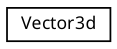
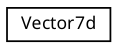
node "Vector3d": label "Vector3d" -> "Vector7d"
